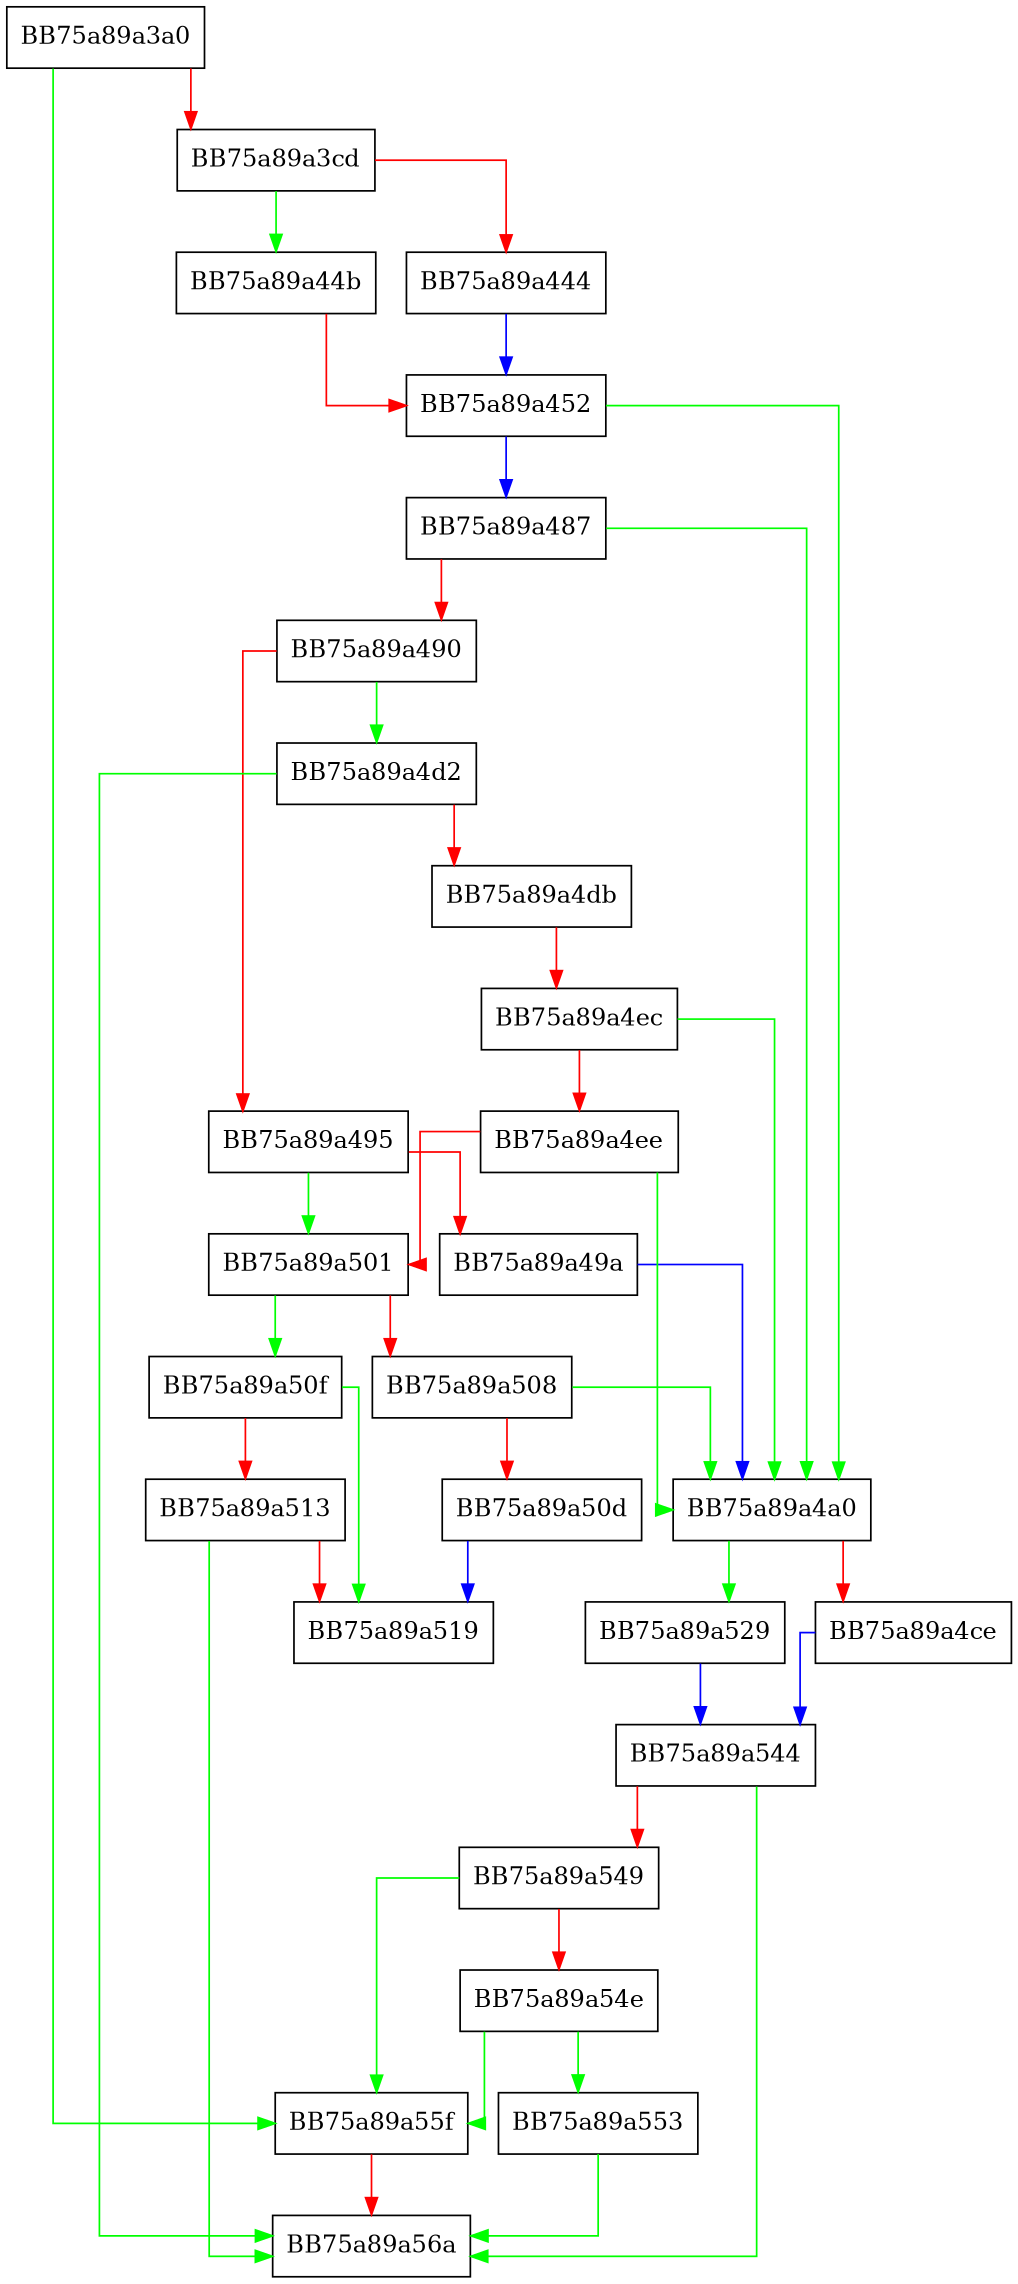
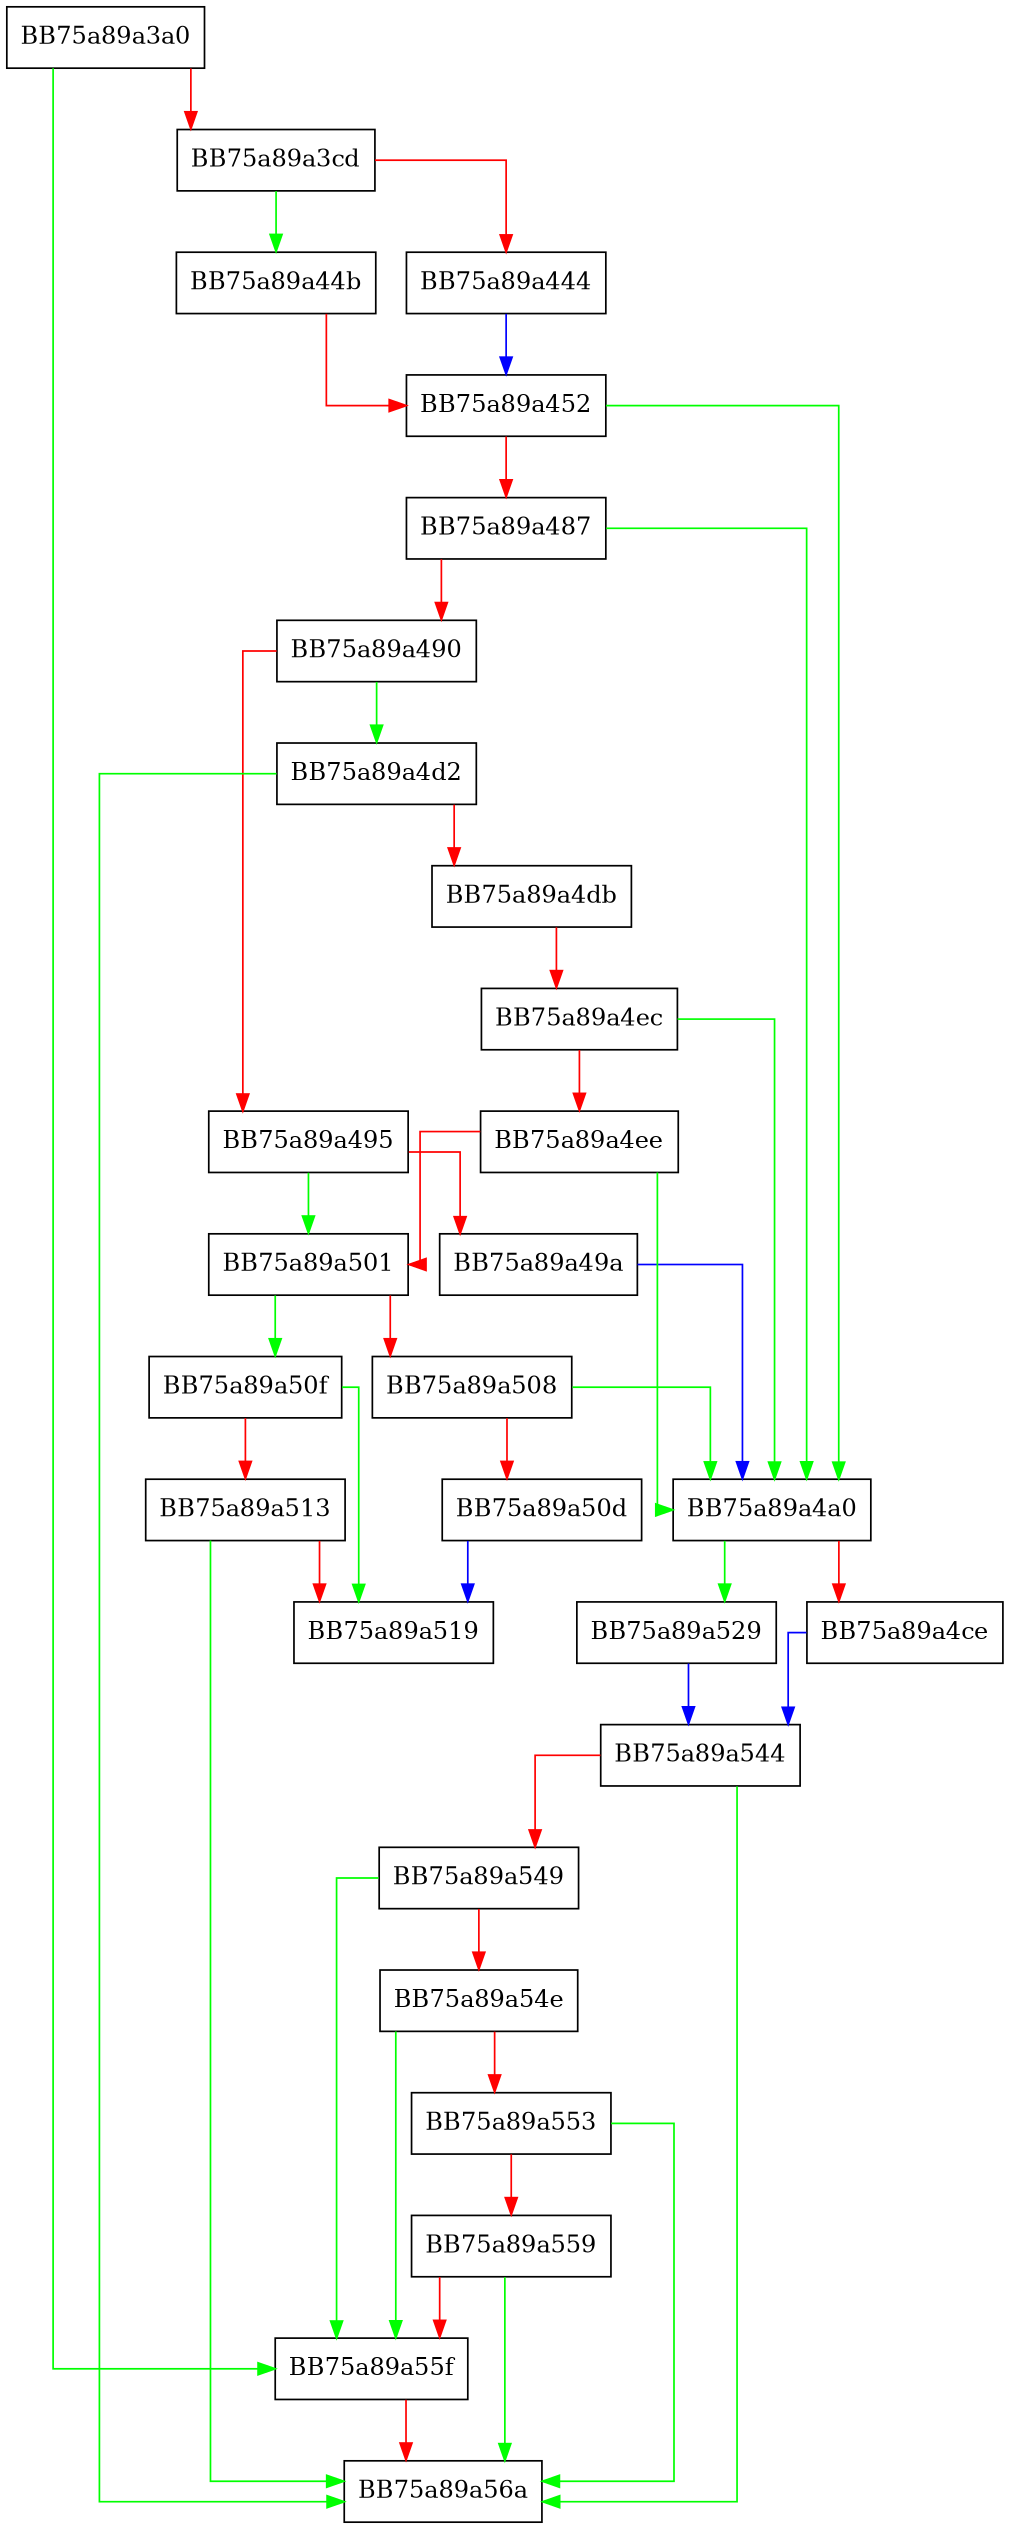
edge "BB75a89a452" -> "BB75a89a487": color blue -> red
edge "BB75a89a54e" -> "BB75a89a553": color green -> red
node "BB75a89a559": added
